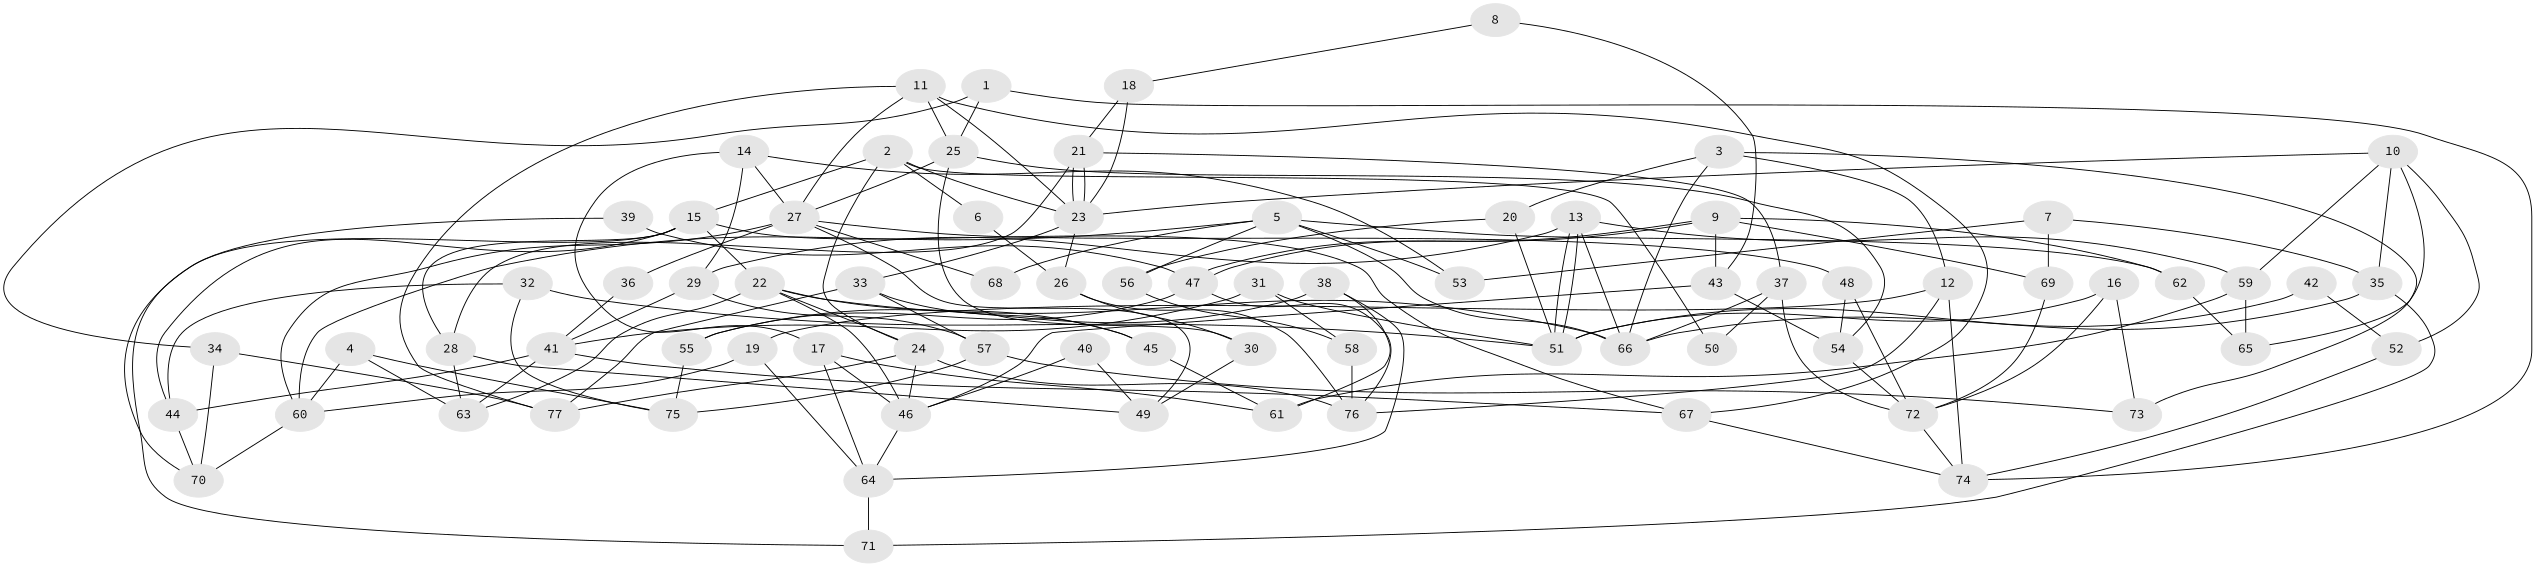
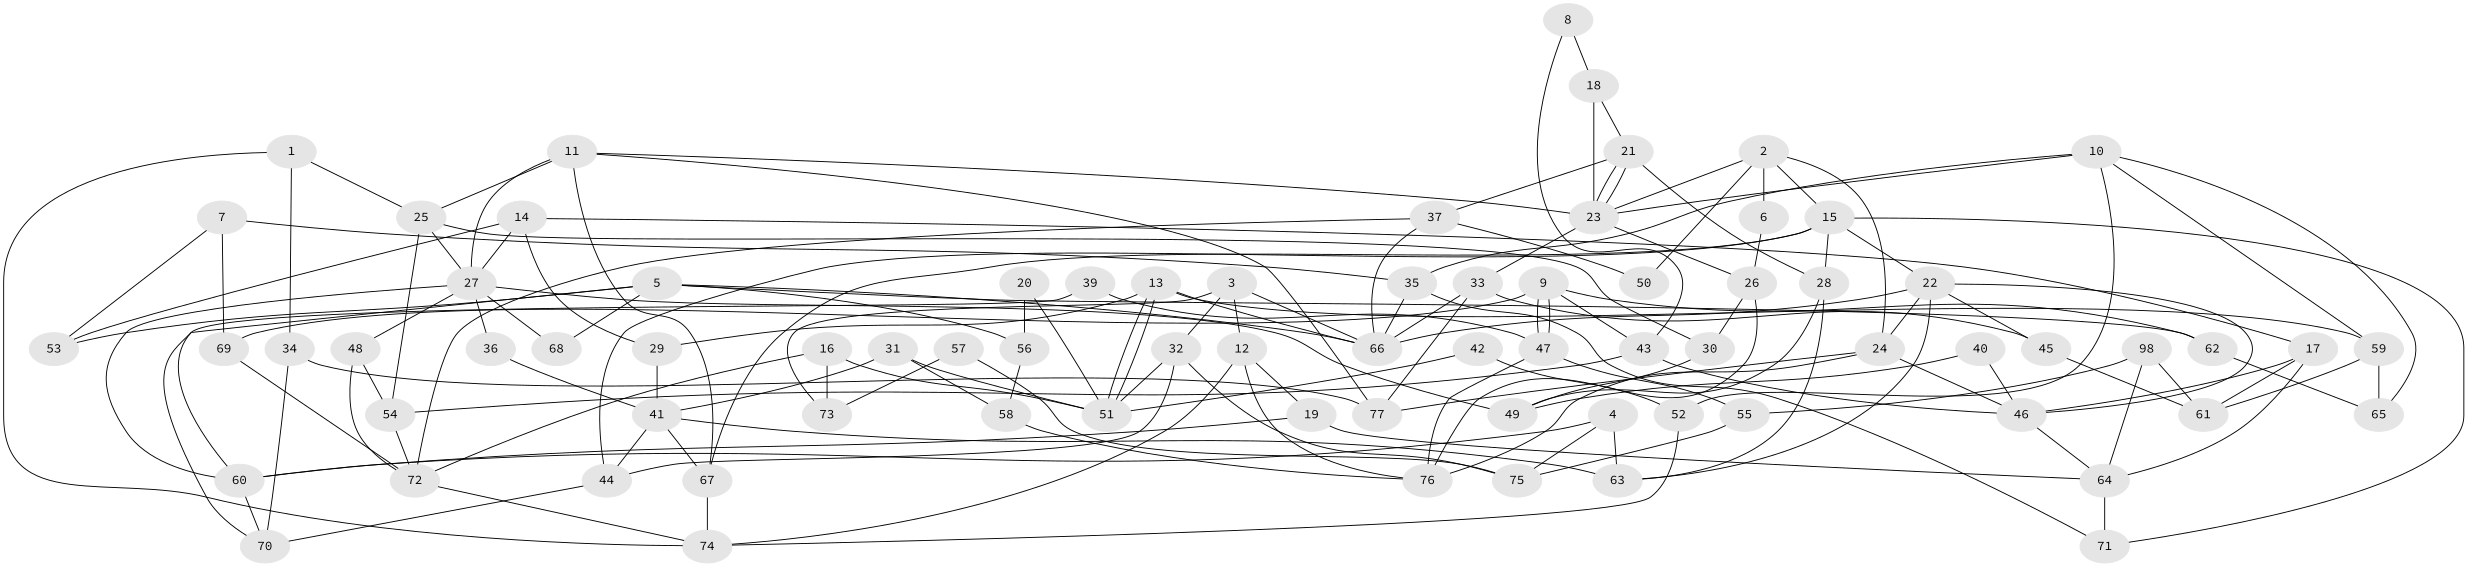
edge "3" -- "20": now "3" -- "32"
node "38": label "38" -> "98"
edge "29" -- "57": removed
edge "33" -- "57": now "33" -- "66"
